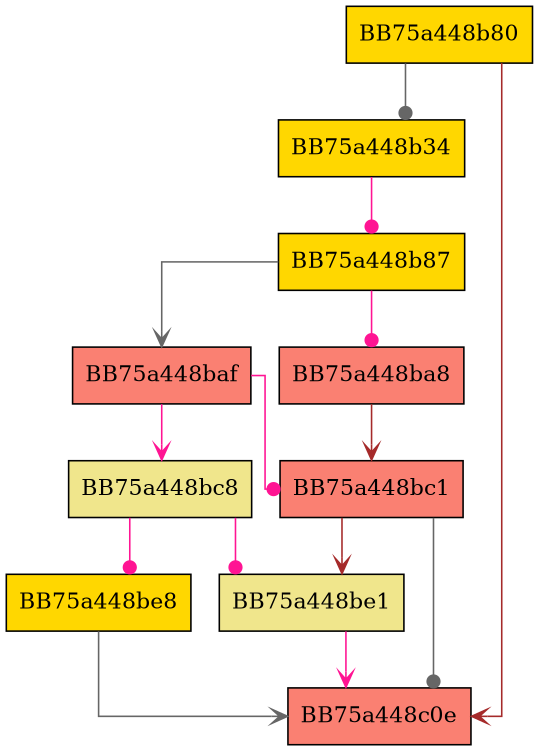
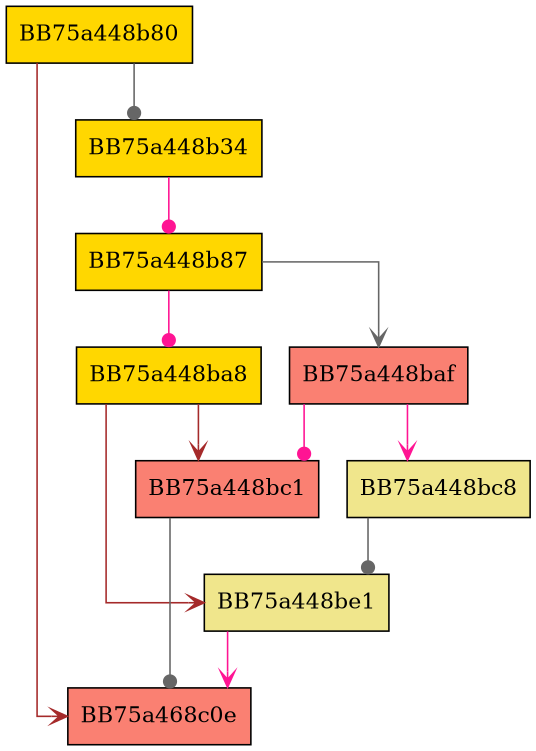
node "BB75a448ba8": fillcolor salmon -> gold
edge "BB75a448bc1" -> "BB75a448be1": now "BB75a448ba8" -> "BB75a448be1"
edge "BB75a448bc8" -> "BB75a448be1": color deeppink -> gray40
node "BB75a448be8": removed
node "BB75a448c0e": label "BB75a448c0e" -> "BB75a468c0e"
